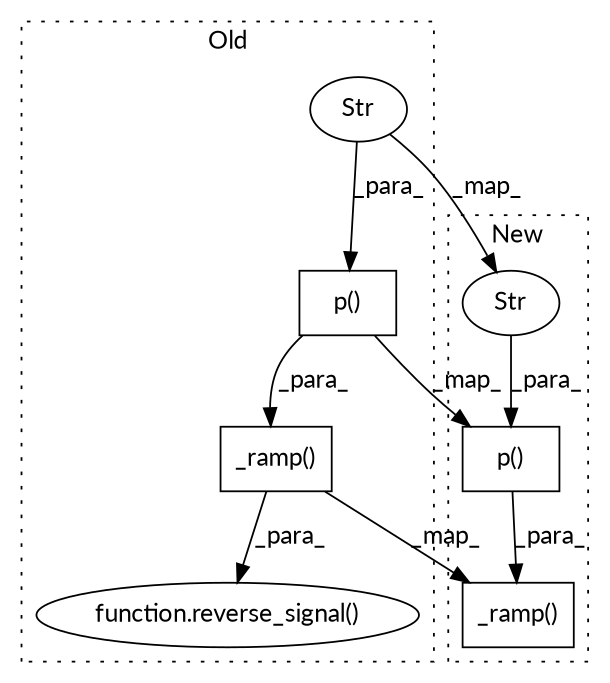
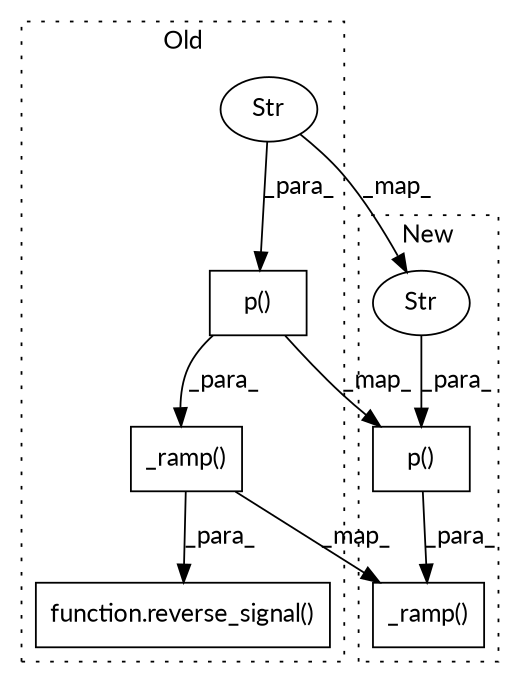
node "function.reverse_signal()": shape ellipse -> box
